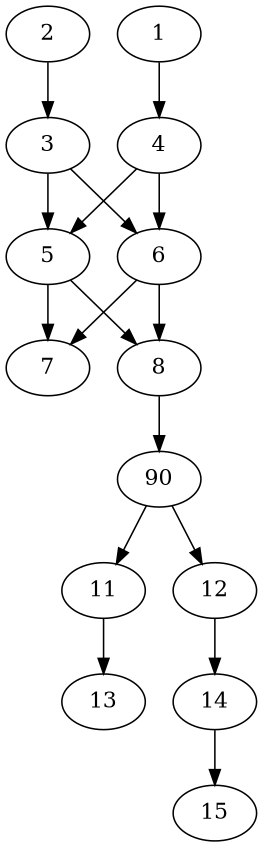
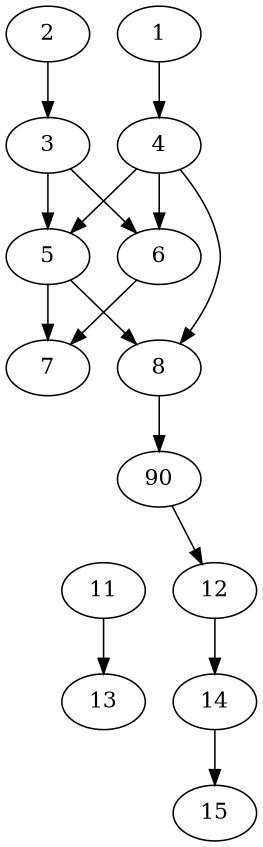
edge "6" -> "8": now "4" -> "8"
edge "90" -> "11": removed
